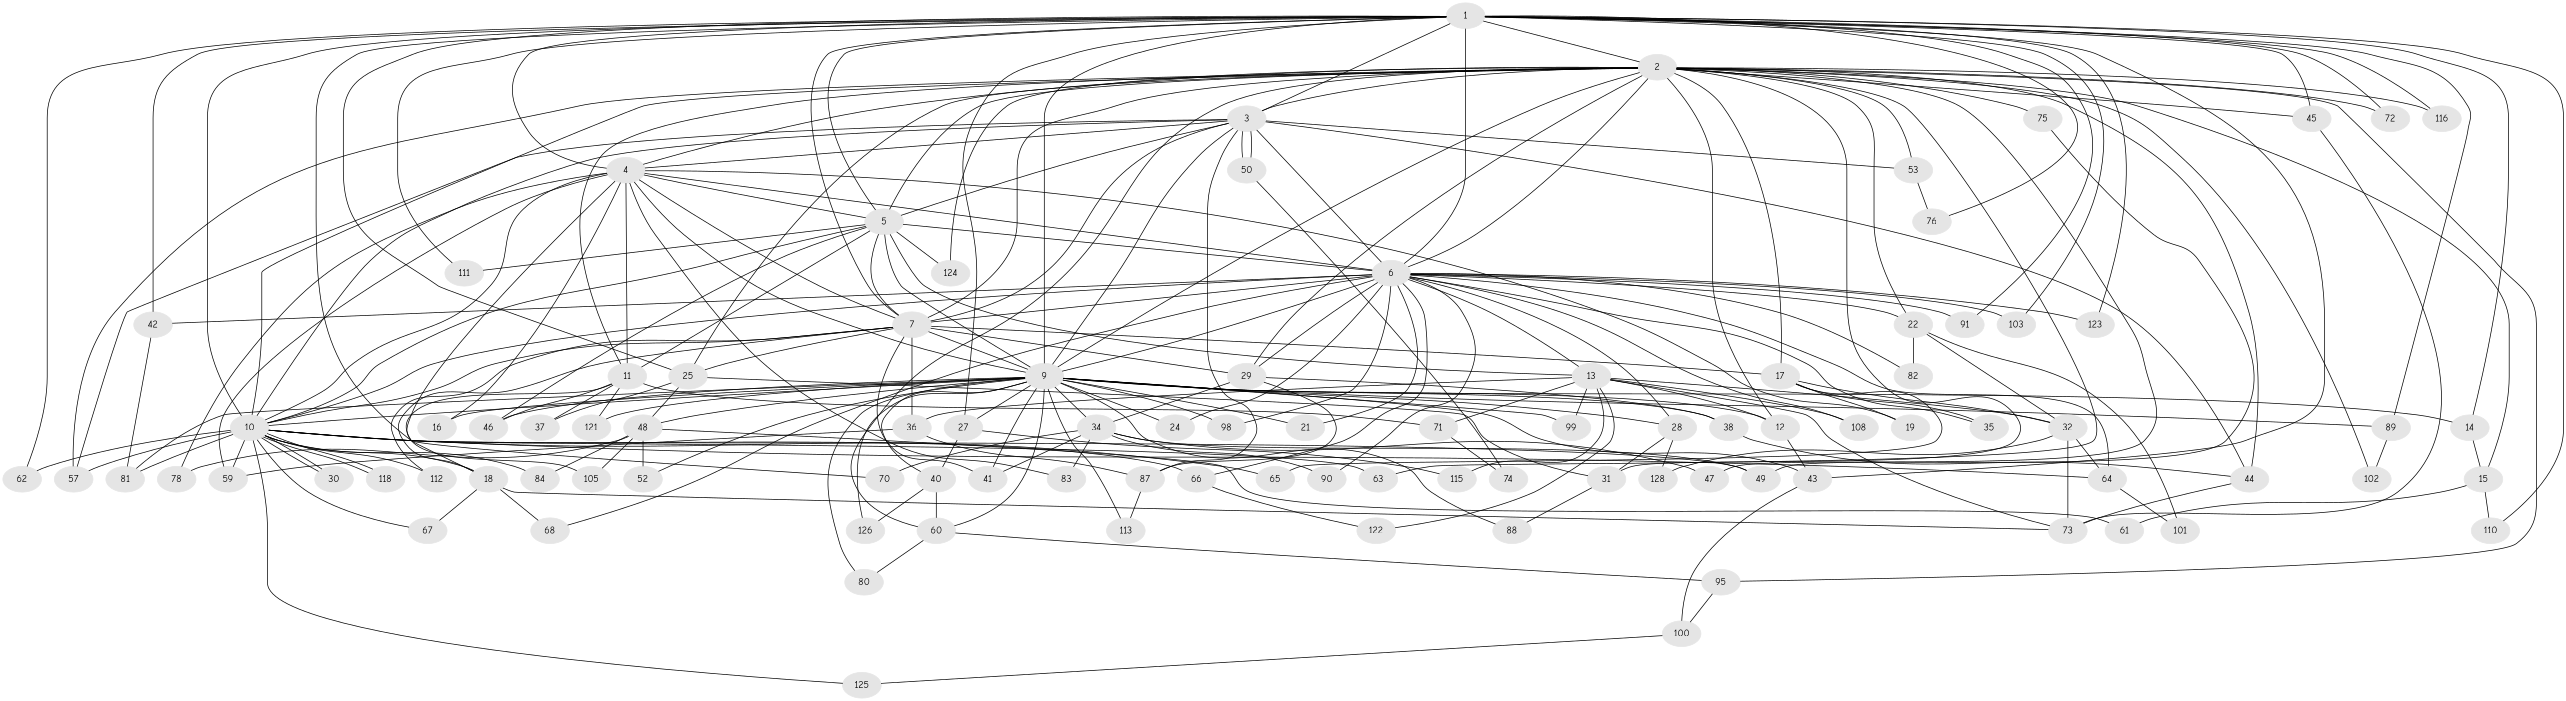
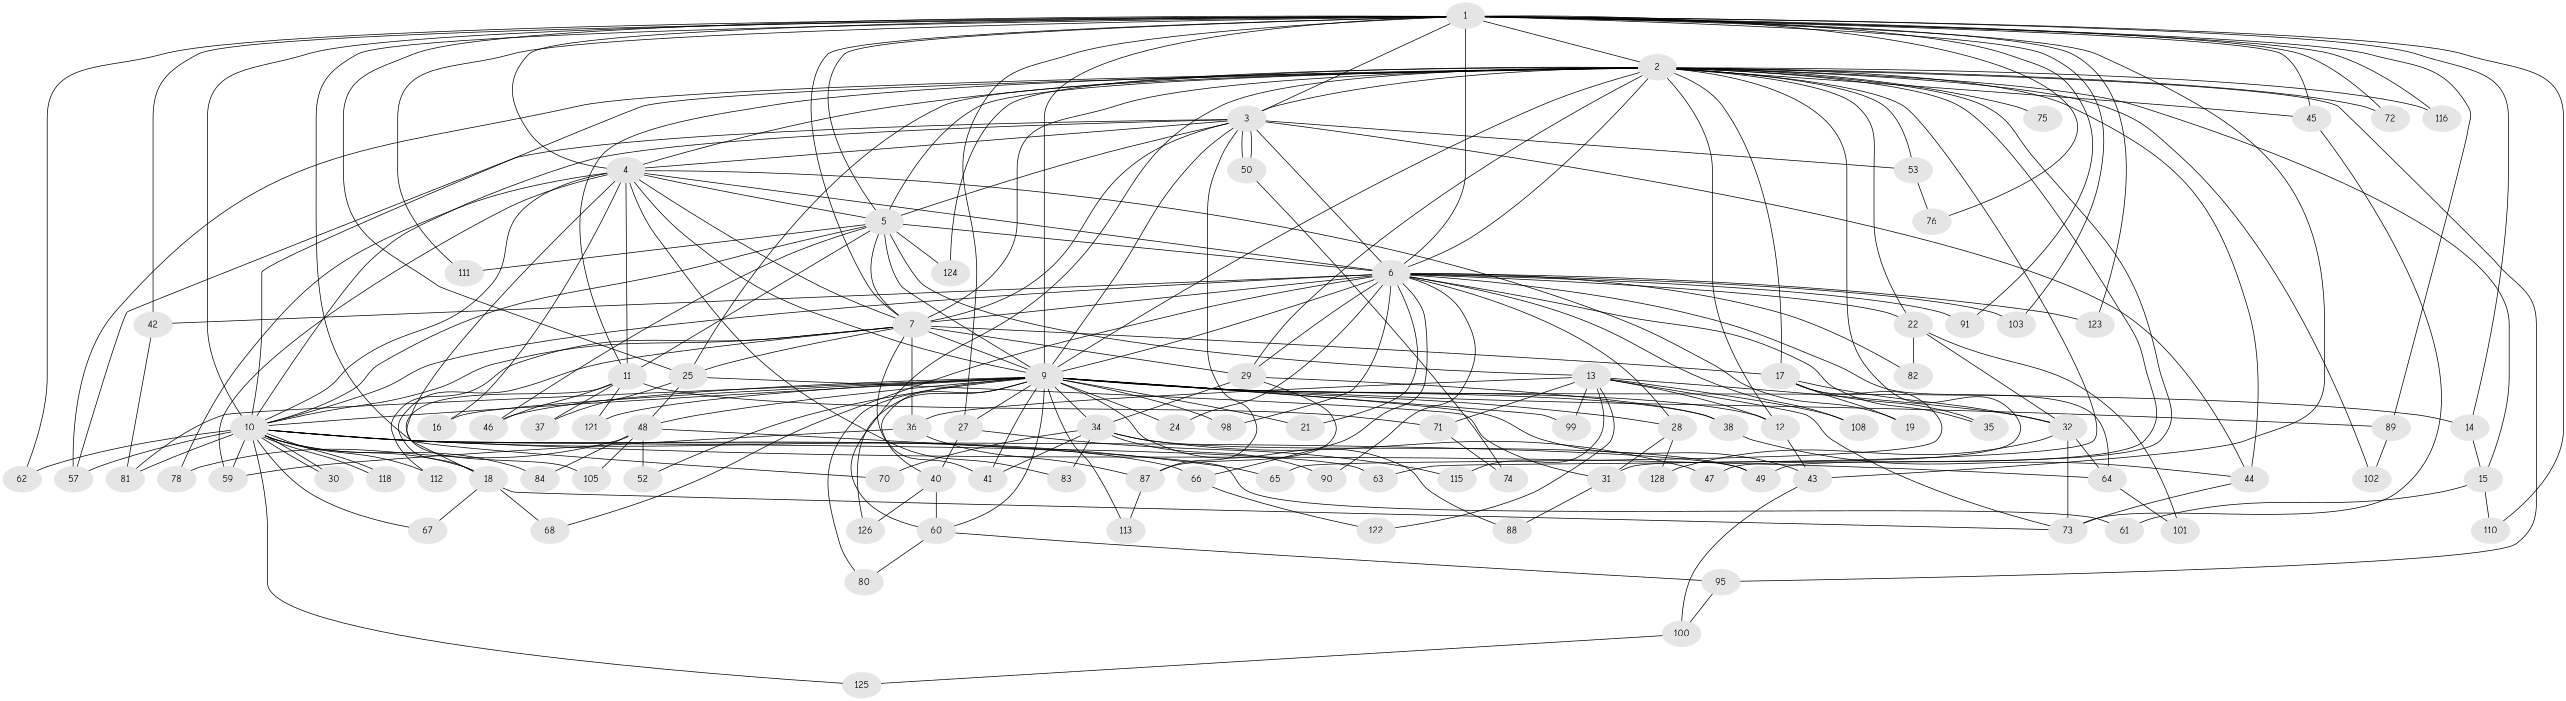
edge "6" -- "13": removed
edge "75" -- "49": now "2" -- "49"
